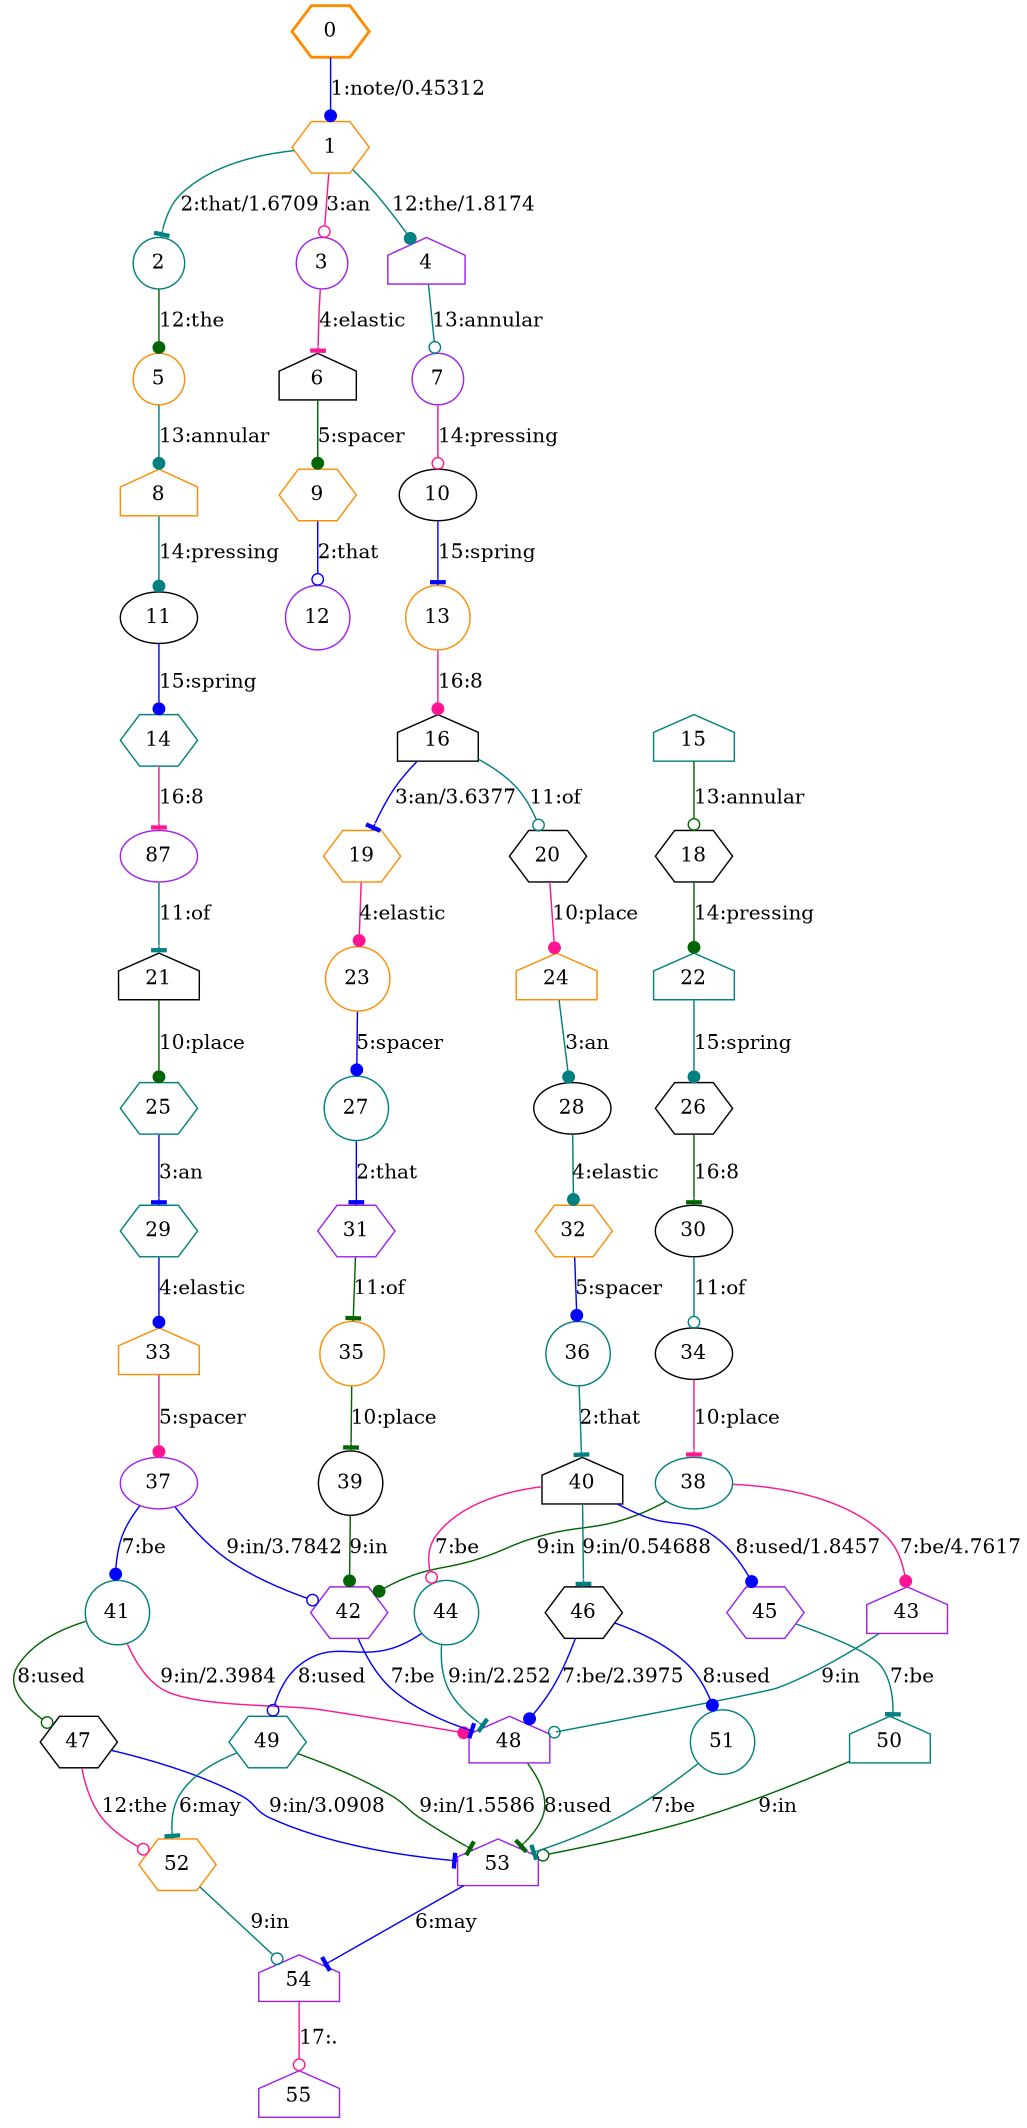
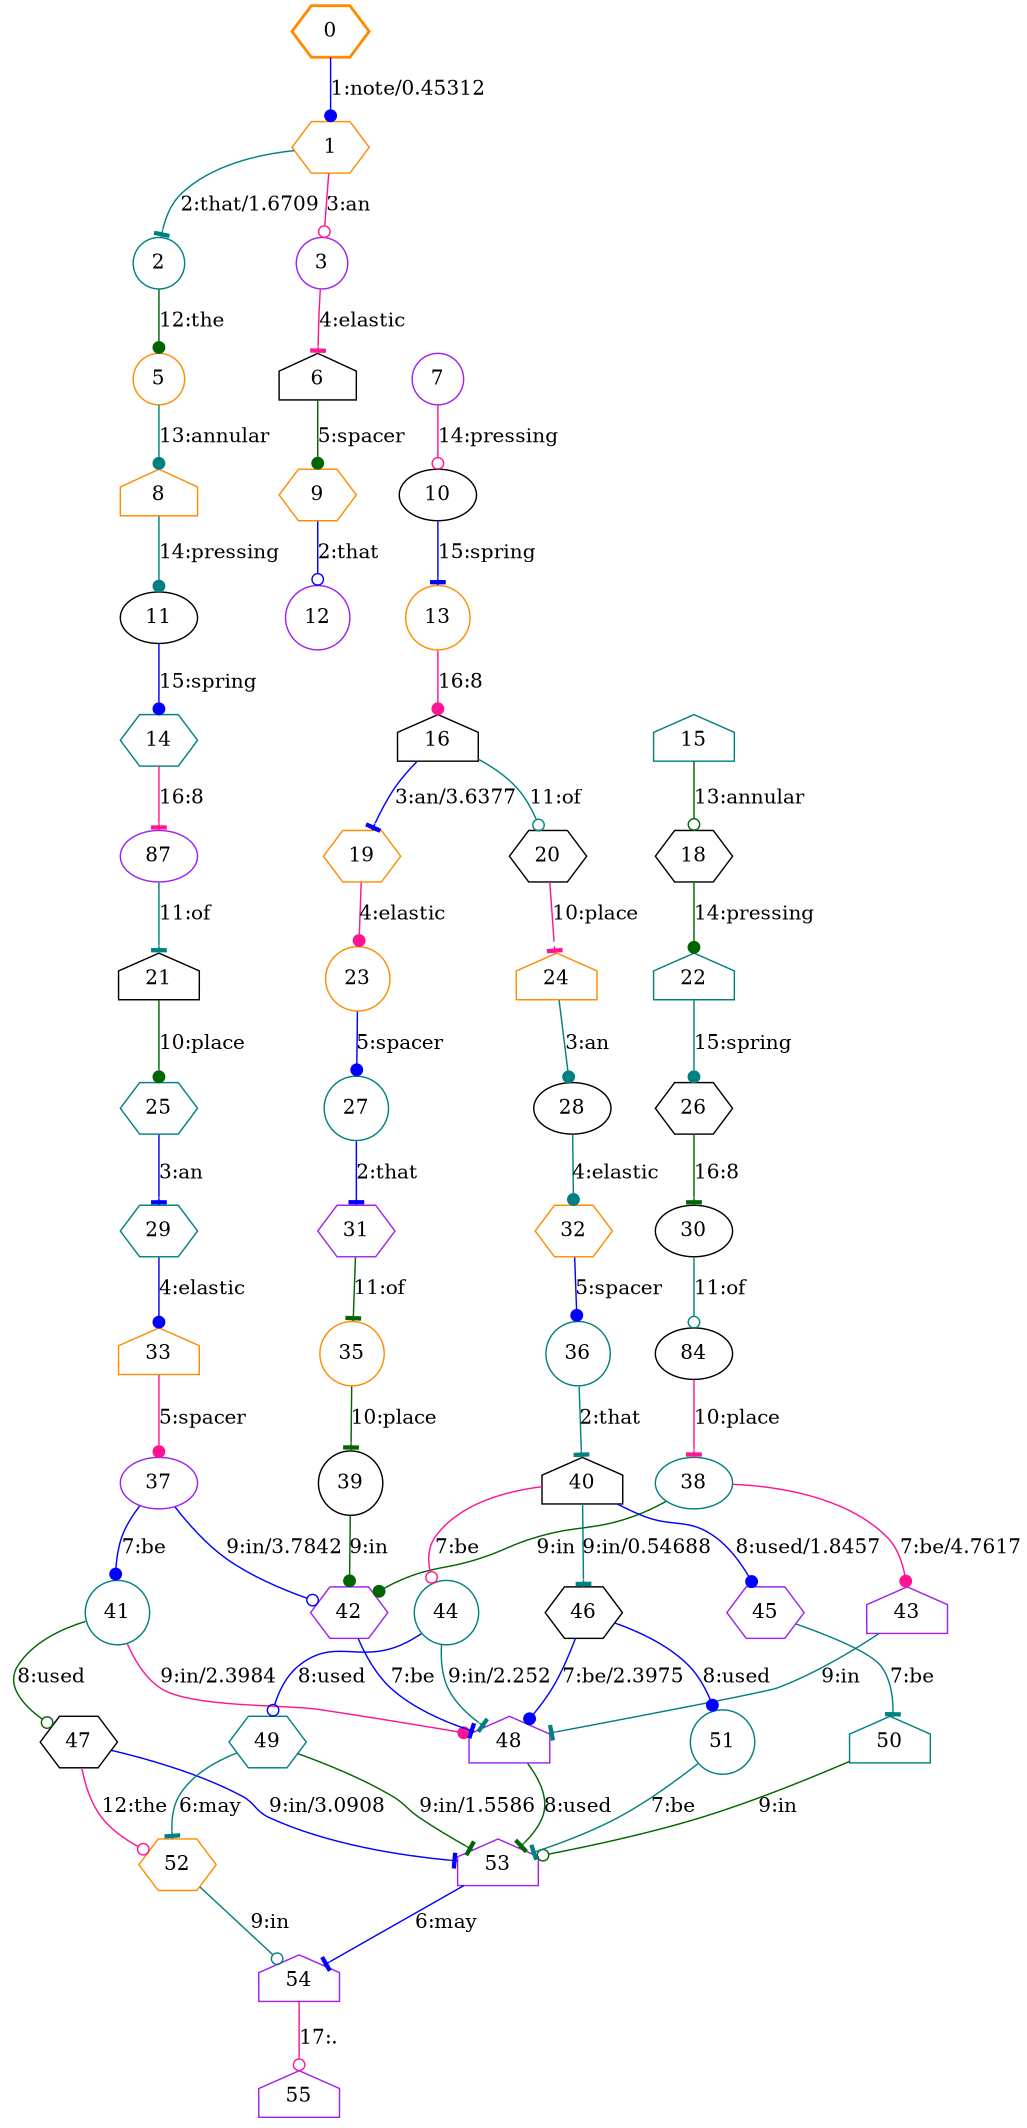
node "4": removed
edge "20" -> "24": arrowhead dot -> tee
node "34": label "34" -> "84"
edge "43" -> "48": arrowhead odot -> tee
